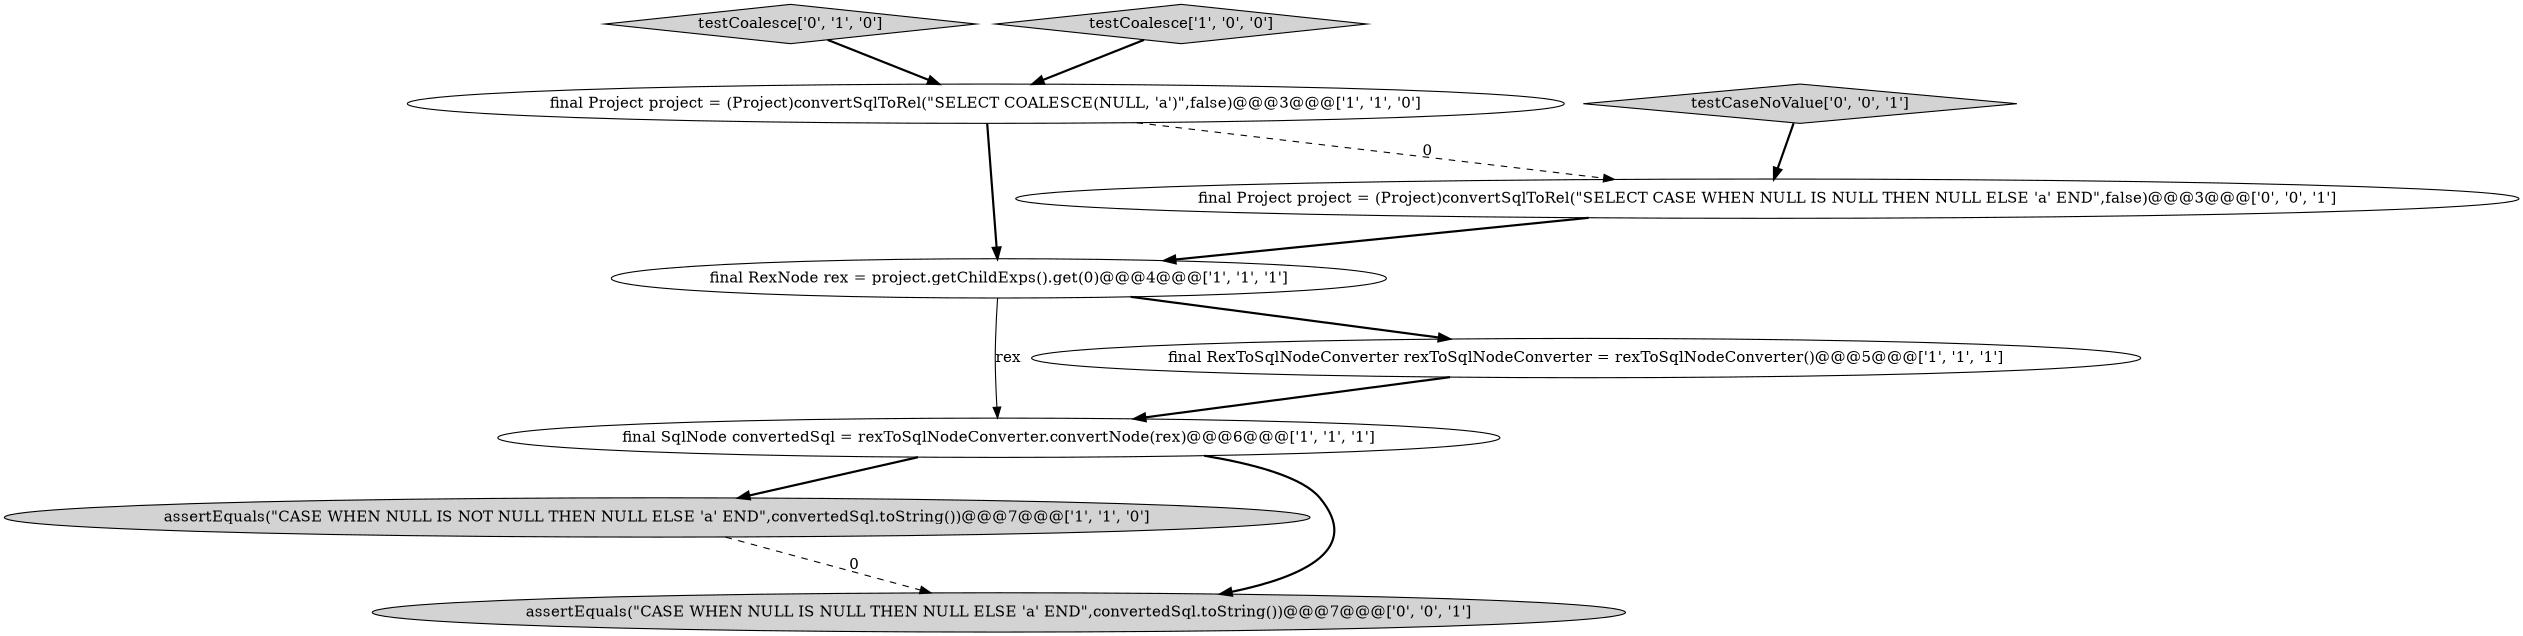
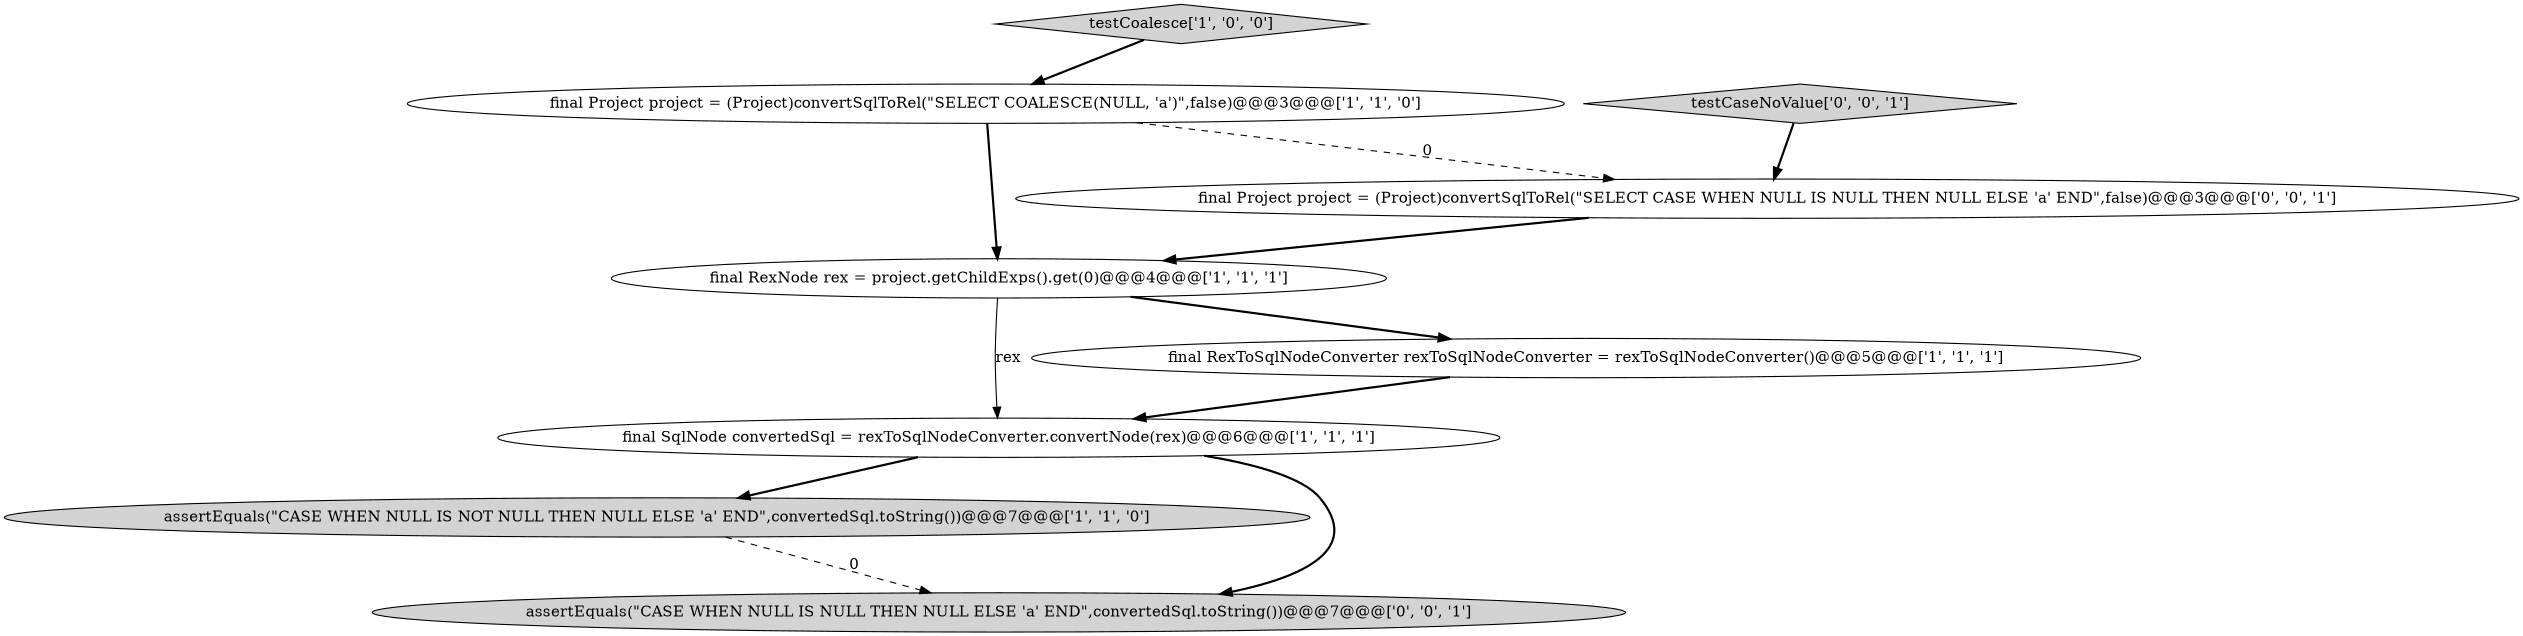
node "testCoalesce['0', '1', '0']": removed
